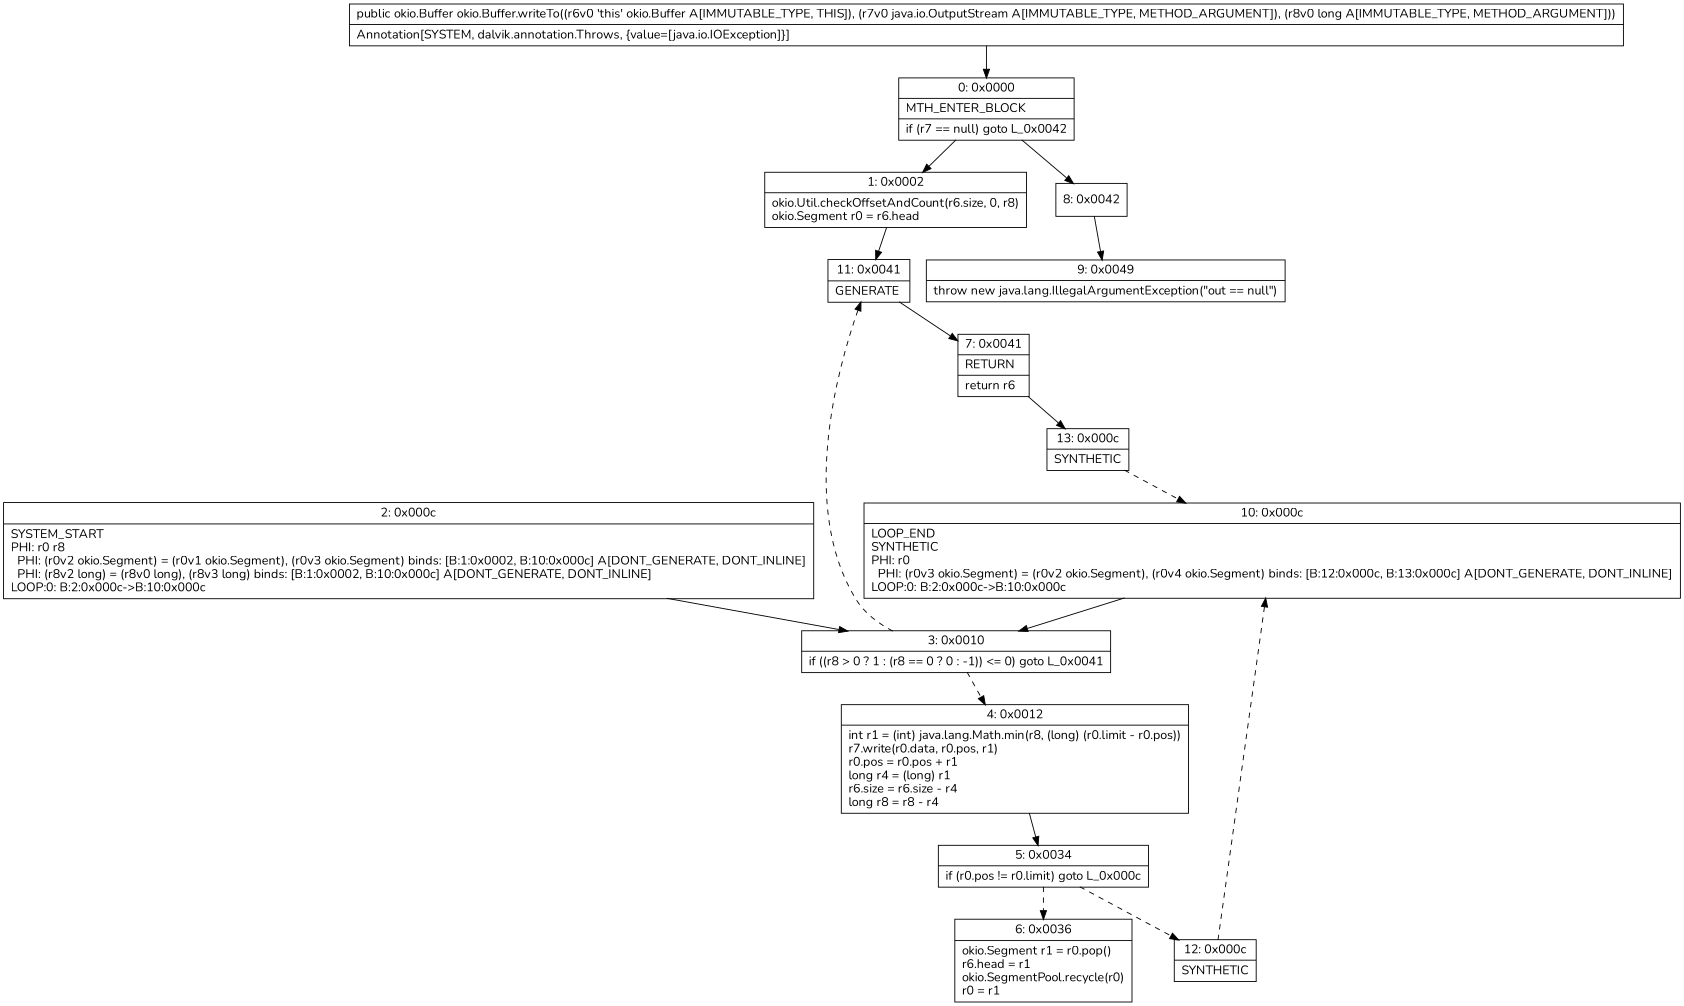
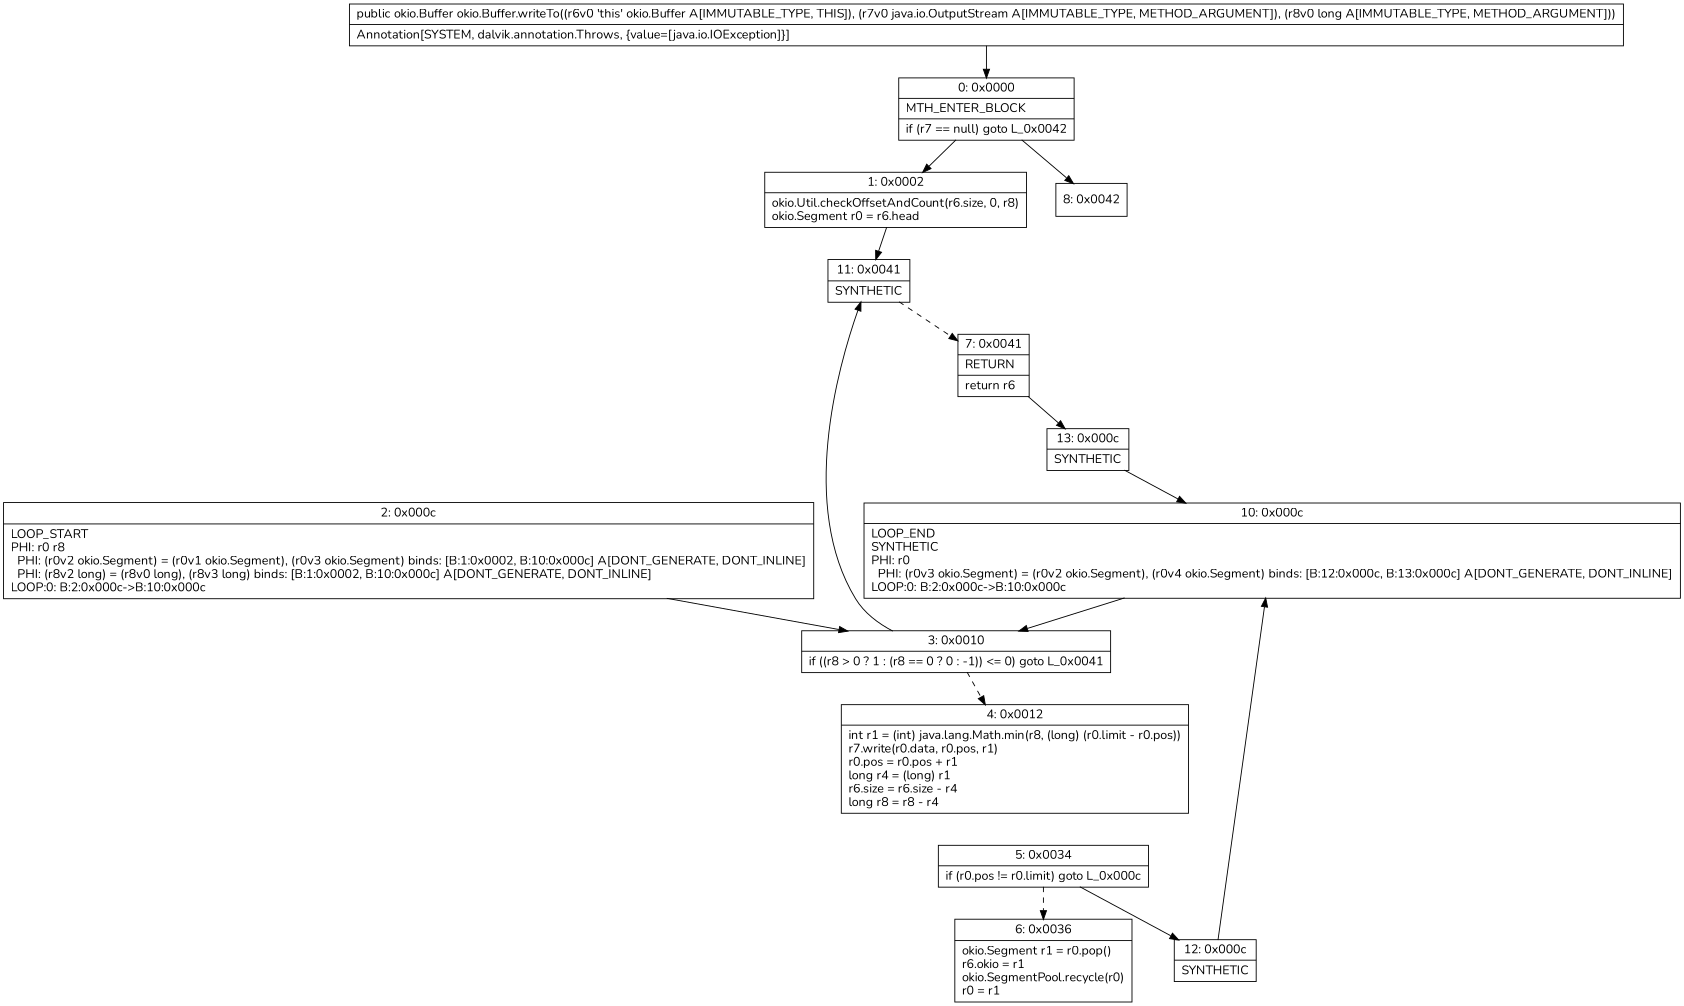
node "9: 0x0049": removed
node "11: 0x0041": text "GENERATE" -> "SYNTHETIC"
edge "11: 0x0041" -> "7: 0x0041": style solid -> dashed
edge "3: 0x0010" -> "11: 0x0041": style dashed -> solid
edge "13: 0x000c" -> "10: 0x000c": style dashed -> solid
node "2: 0x000c": text "SYSTEM_START" -> "LOOP_START"
edge "12: 0x000c" -> "10: 0x000c": style dashed -> solid
edge "4: 0x0012" -> "5: 0x0034": removed
edge "5: 0x0034" -> "12: 0x000c": style dashed -> solid
node "6: 0x0036": text "r6.head = r1" -> "r6.okio = r1"
